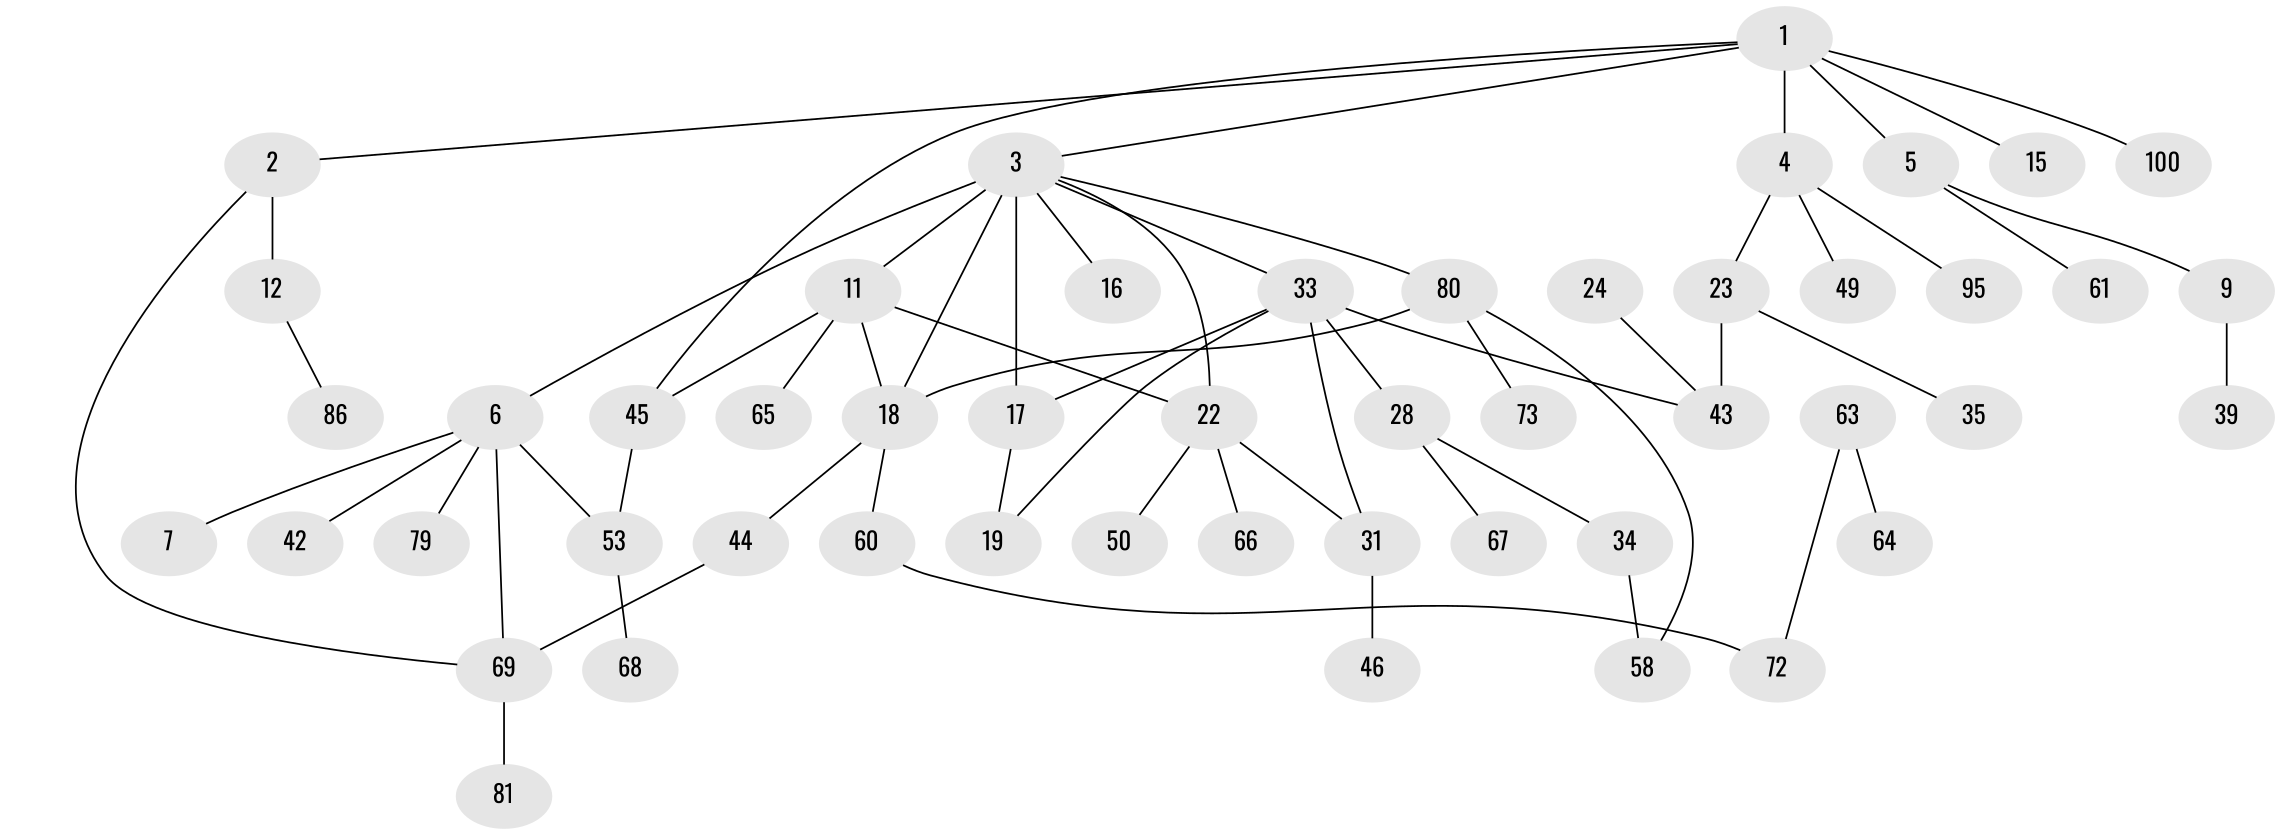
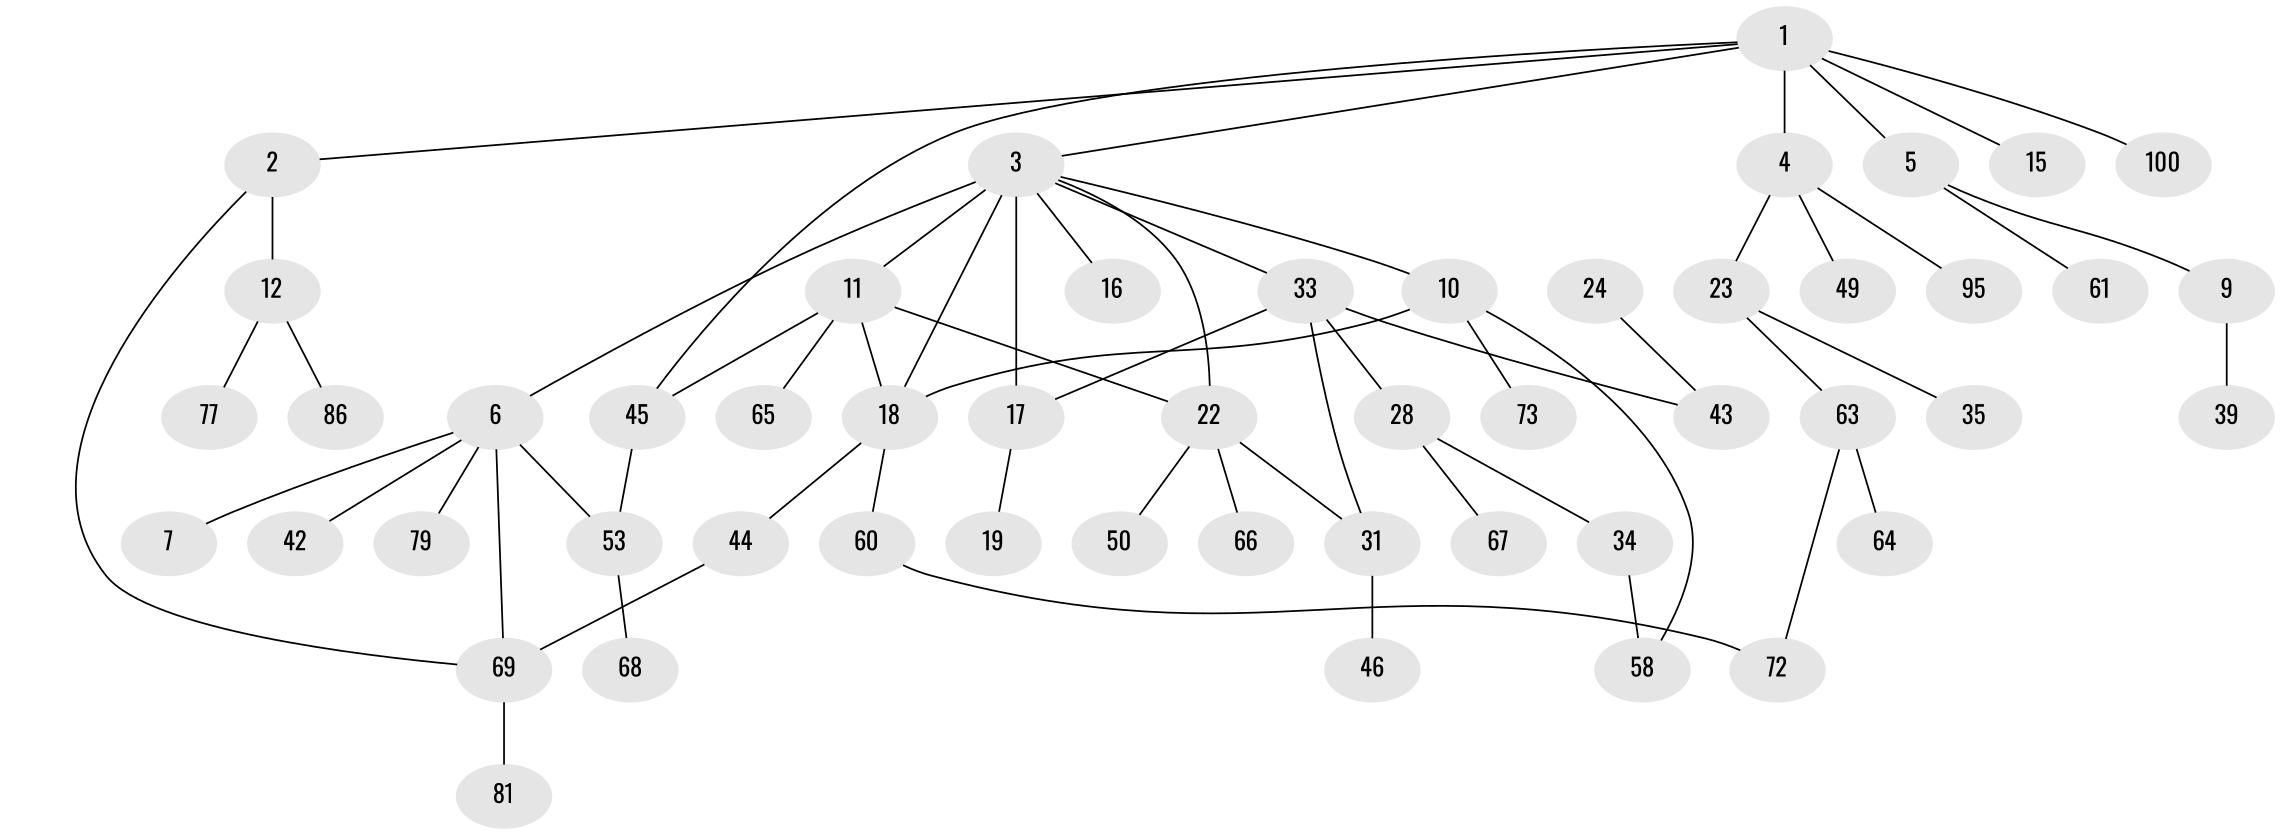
node "80": label "80" -> "10"
edge "23" -- "43": now "23" -- "63"
edge "33" -- "19": removed
node "77": added
